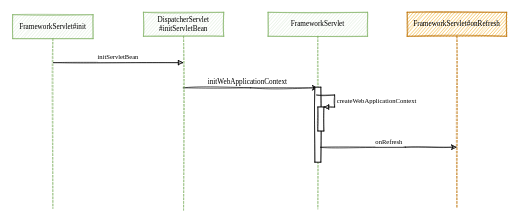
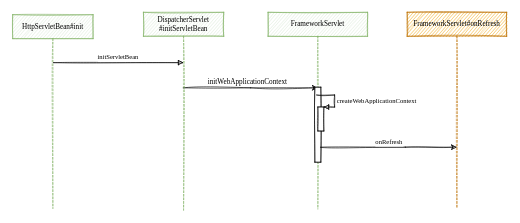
node "FrameworkServlet#init": label "FrameworkServlet#init" -> "HttpServletBean#init"
